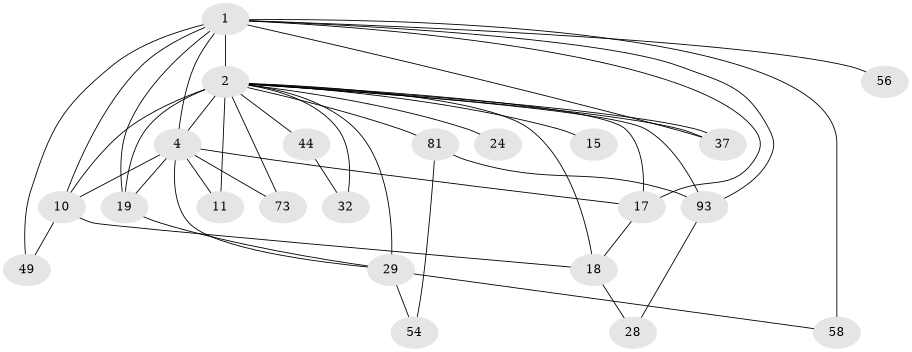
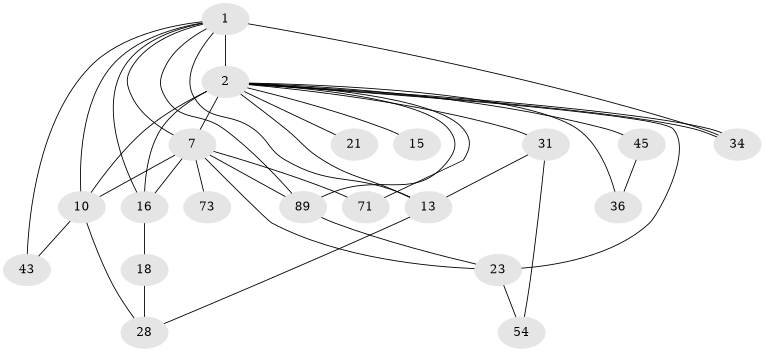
node "56": removed
edge "2" -- "18": removed
edge "2" -- "73": removed
node "4": label "4" -> "7"
node "44": label "44" -> "45"
node "81": label "81" -> "31"
node "24": label "24" -> "21"
node "37": label "37" -> "34"
node "19": label "19" -> "89"
node "11": label "11" -> "71"
node "32": label "32" -> "36"
node "17": label "17" -> "16"
node "93": label "93" -> "13"
edge "10" -- "18": now "10" -- "28"
node "49": label "49" -> "43"
node "29": label "29" -> "23"
node "58": removed
